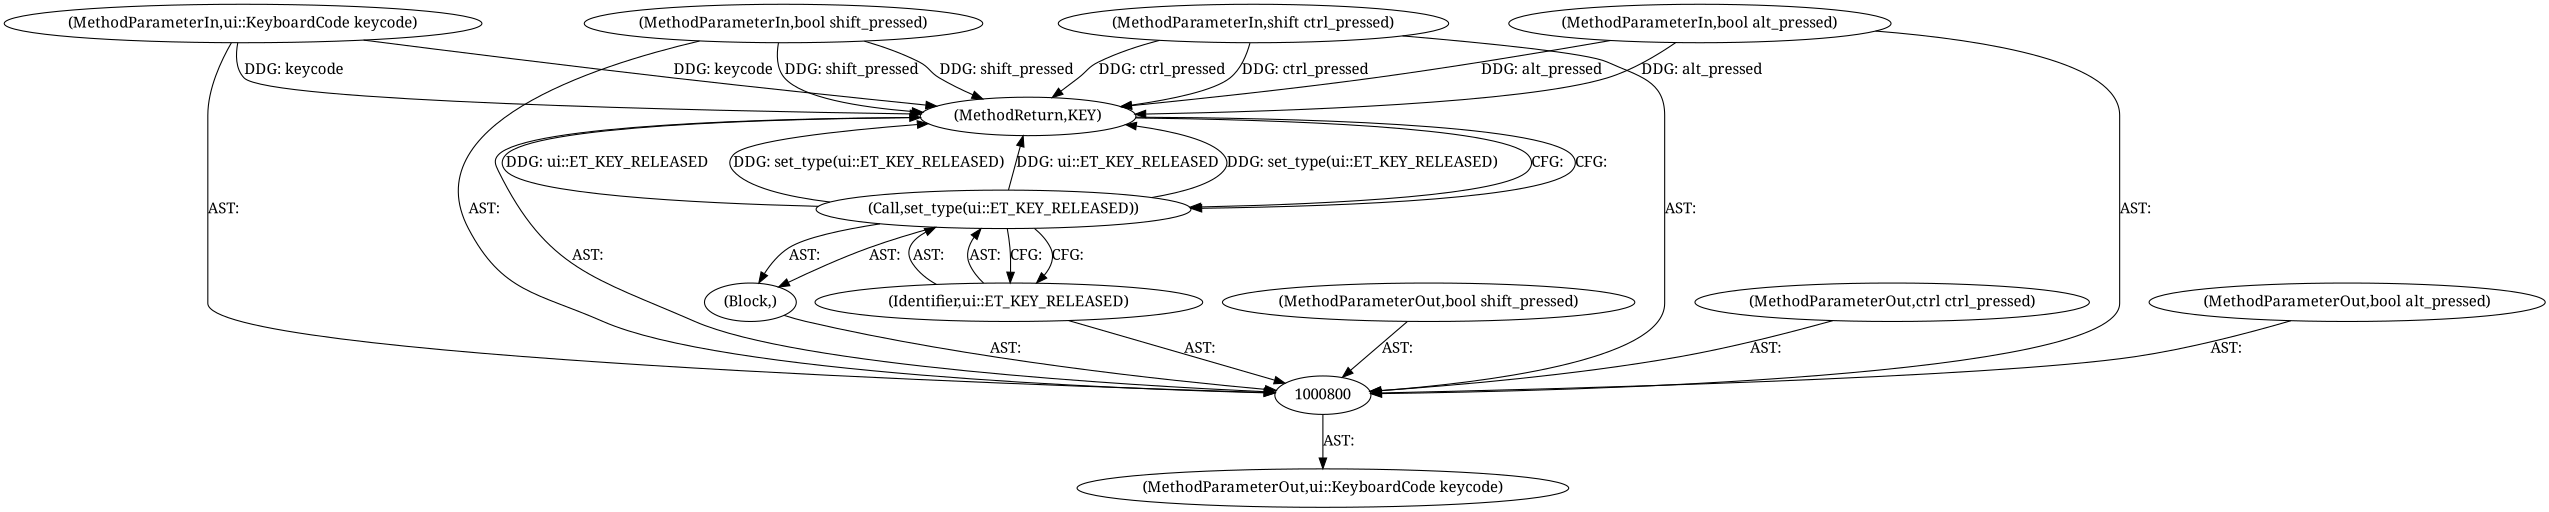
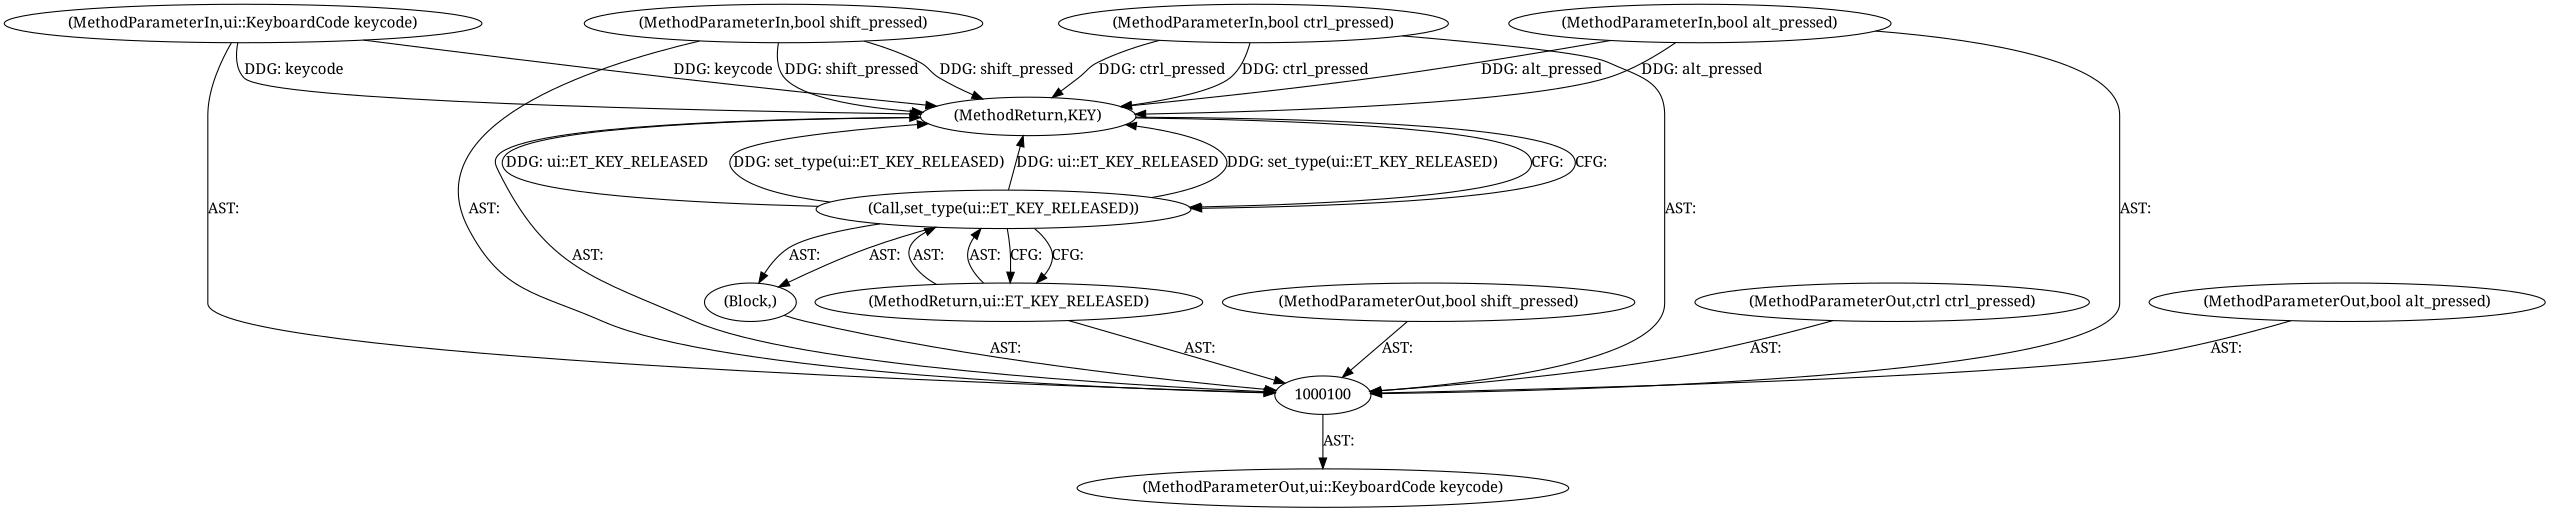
node "(MethodParameterIn,shift ctrl_pressed)": label "(MethodParameterIn,shift ctrl_pressed)" -> "(MethodParameterIn,bool ctrl_pressed)"
node "(Identifier,ui::ET_KEY_RELEASED)": label "(Identifier,ui::ET_KEY_RELEASED)" -> "(MethodReturn,ui::ET_KEY_RELEASED)"
node "1000800": label "1000800" -> "1000100"
